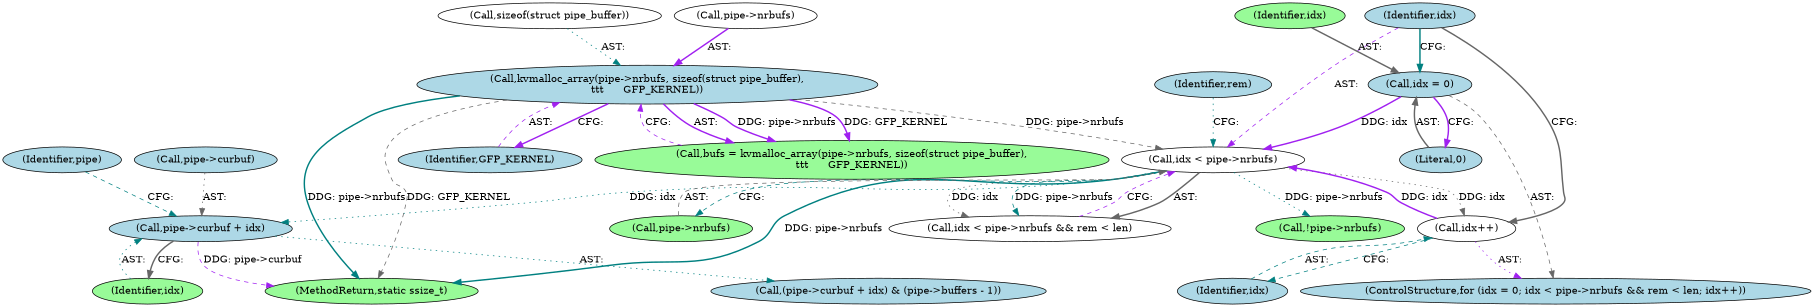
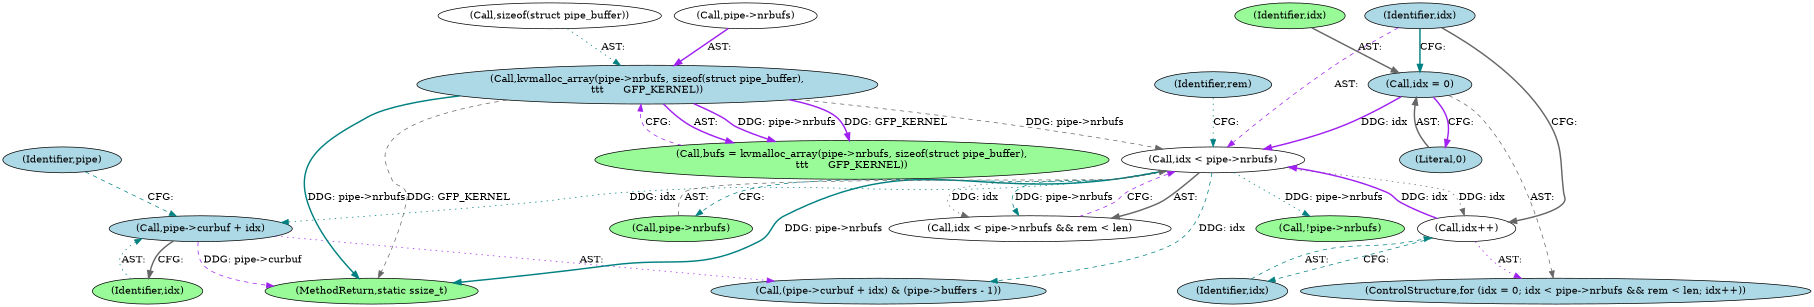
node "(Call,pipe->curbuf)": removed
node "(Identifier,GFP_KERNEL)": removed
edge "(Call,pipe->curbuf + idx)" -> "(Call,(pipe->curbuf + idx) & (pipe->buffers - 1))": color teal -> purple
edge "(Call,idx < pipe->nrbufs)" -> "(Call,(pipe->curbuf + idx) & (pipe->buffers - 1))": added, label "DDG: idx"
